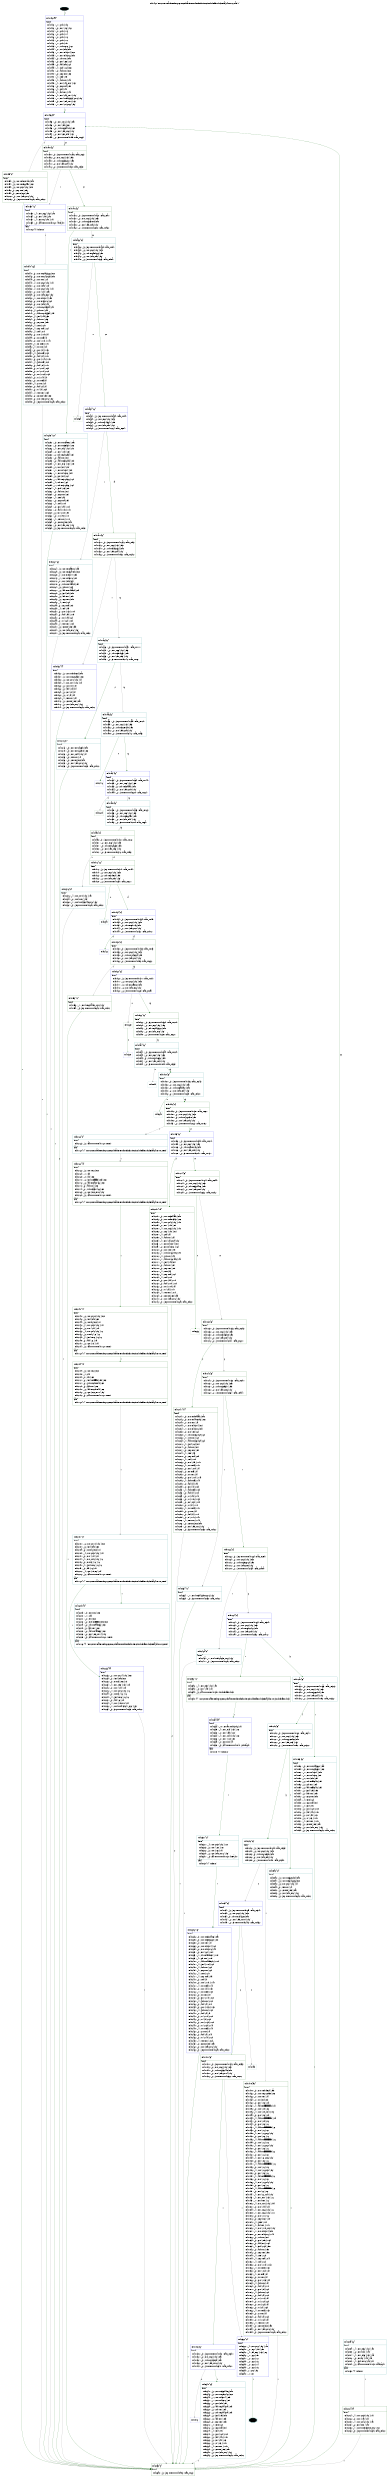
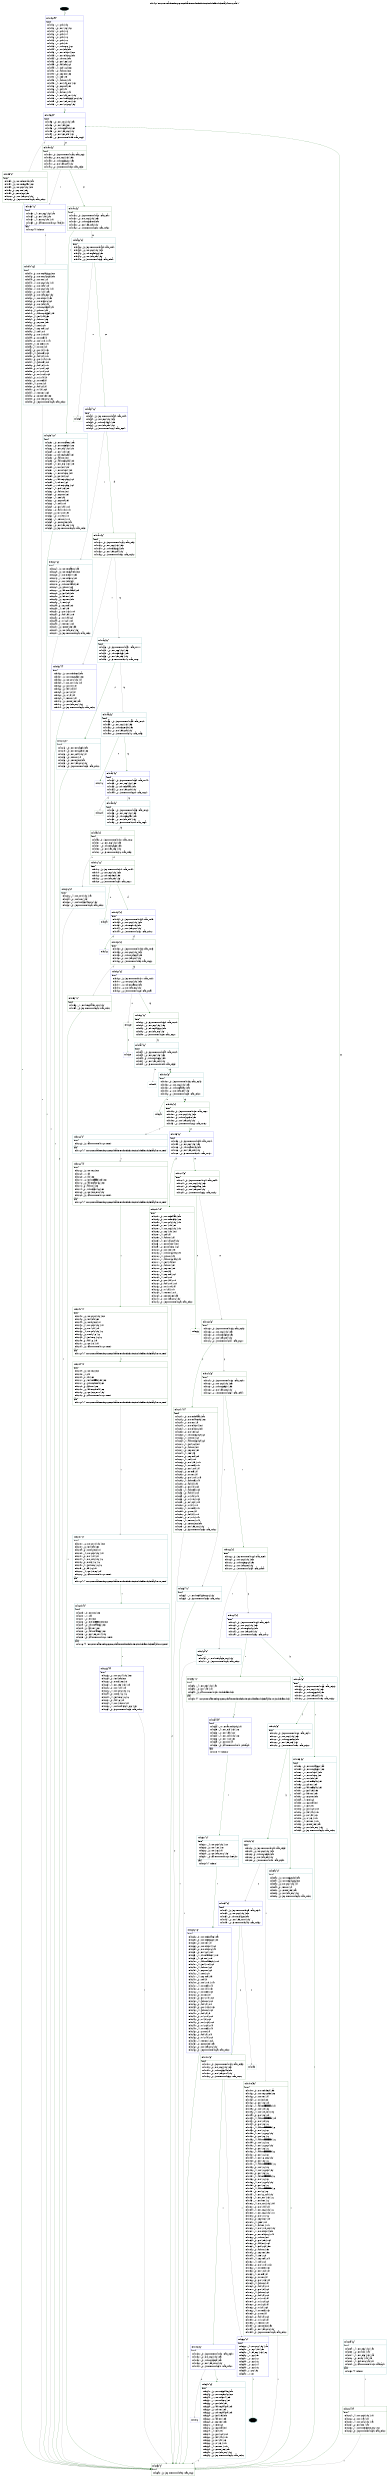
edge "0x4021e1 [42]" -> "0x402233 [49]": now "0x40220b [40]" -> "0x402233 [49]"
